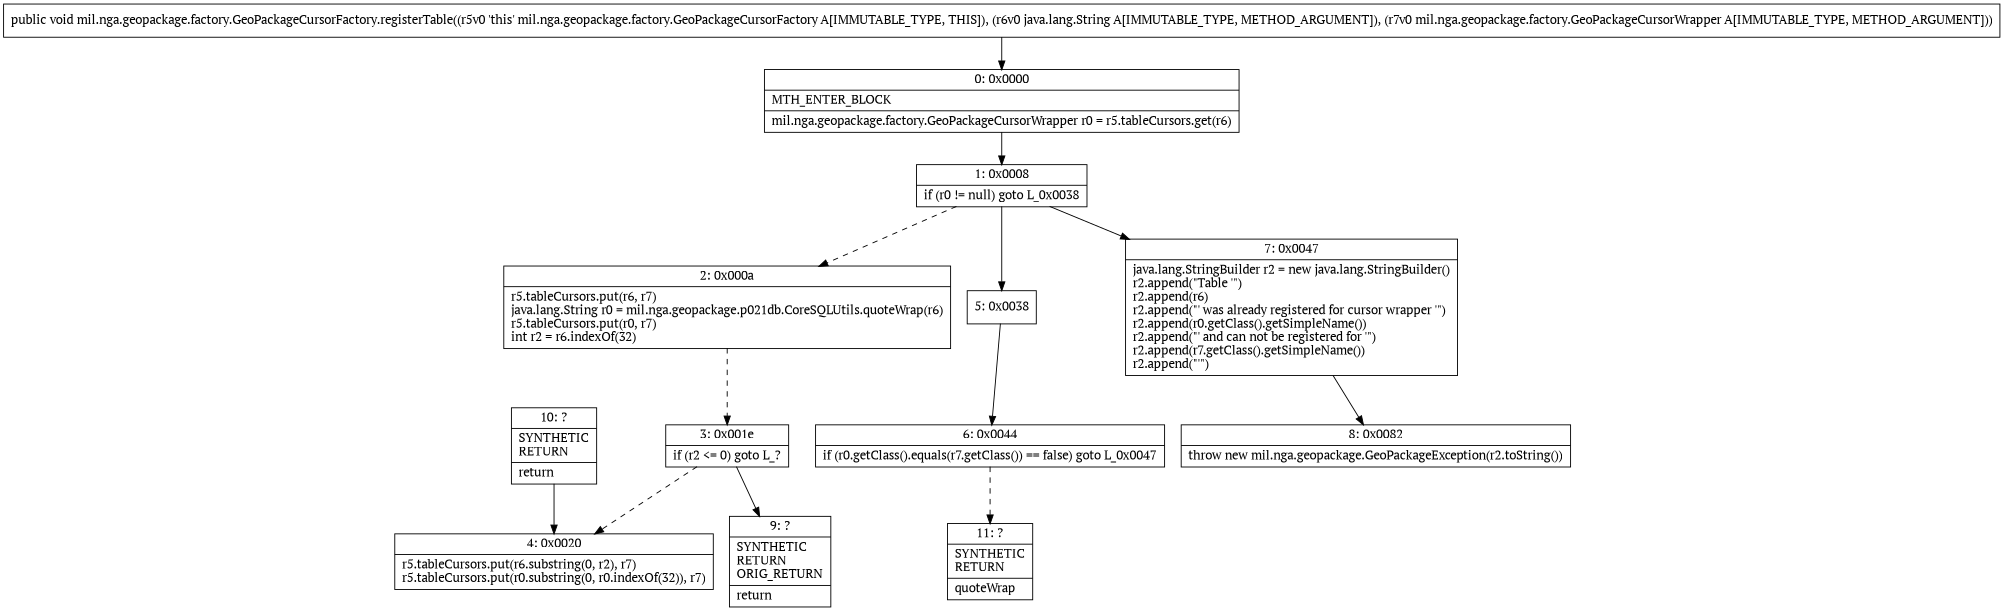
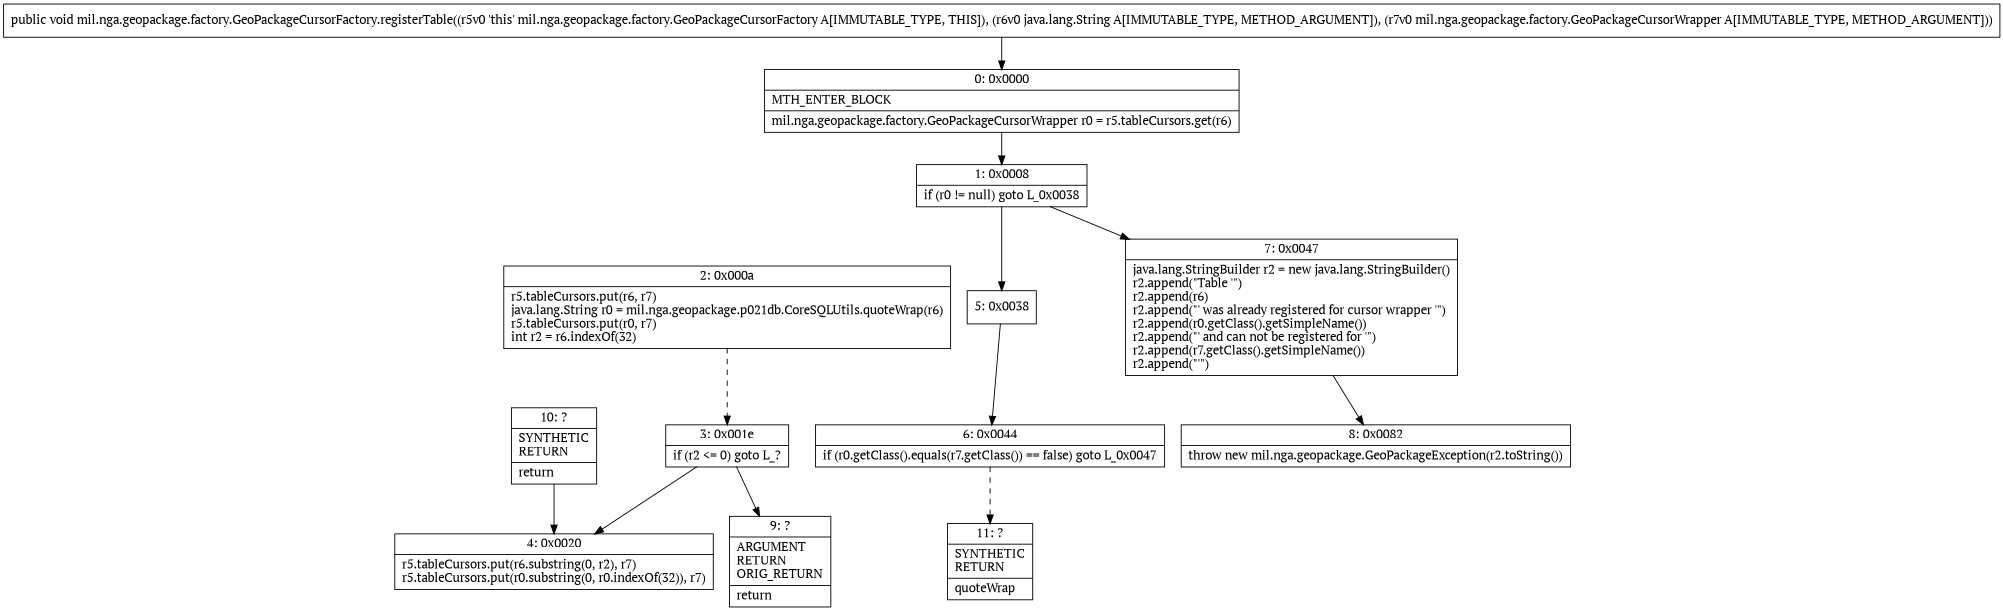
edge "1: 0x0008" -> "2: 0x000a": removed
edge "3: 0x001e" -> "4: 0x0020": style dashed -> solid
node "9: ?": text "SYNTHETIC" -> "ARGUMENT"
